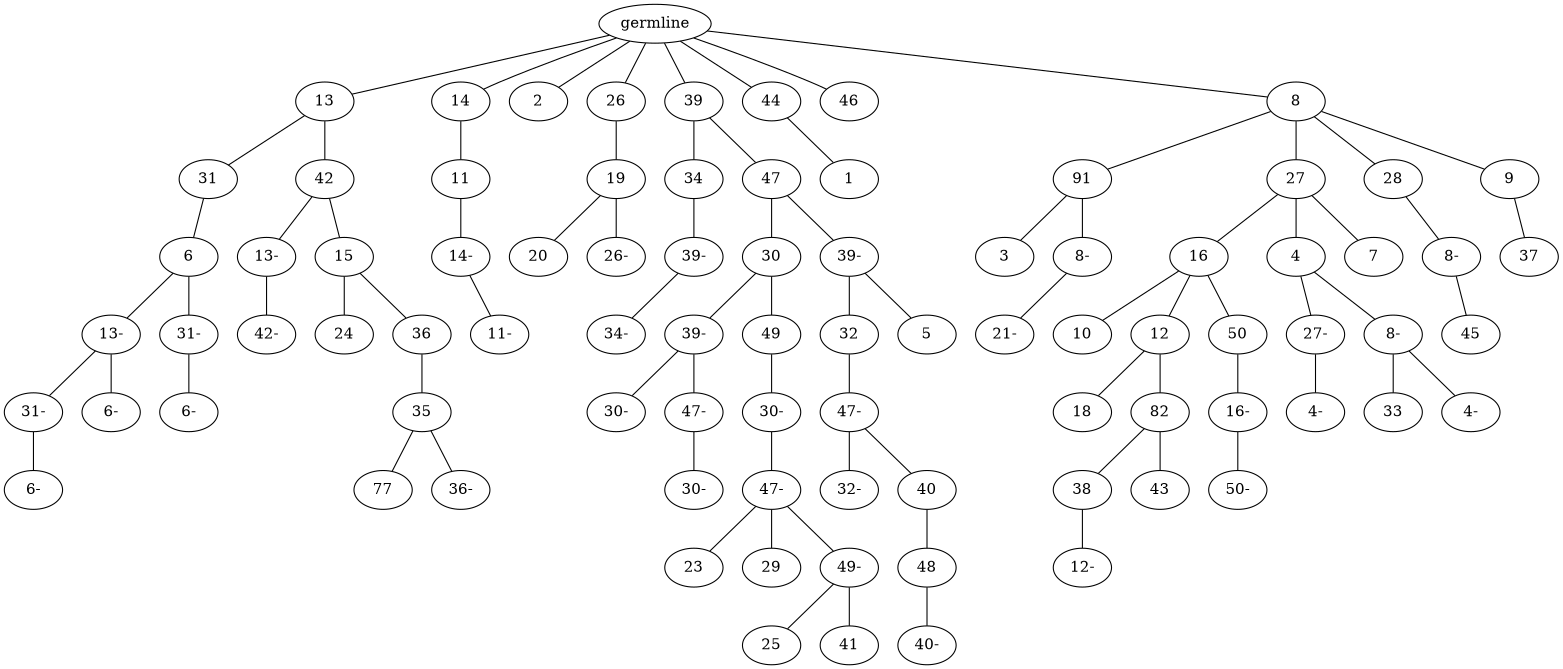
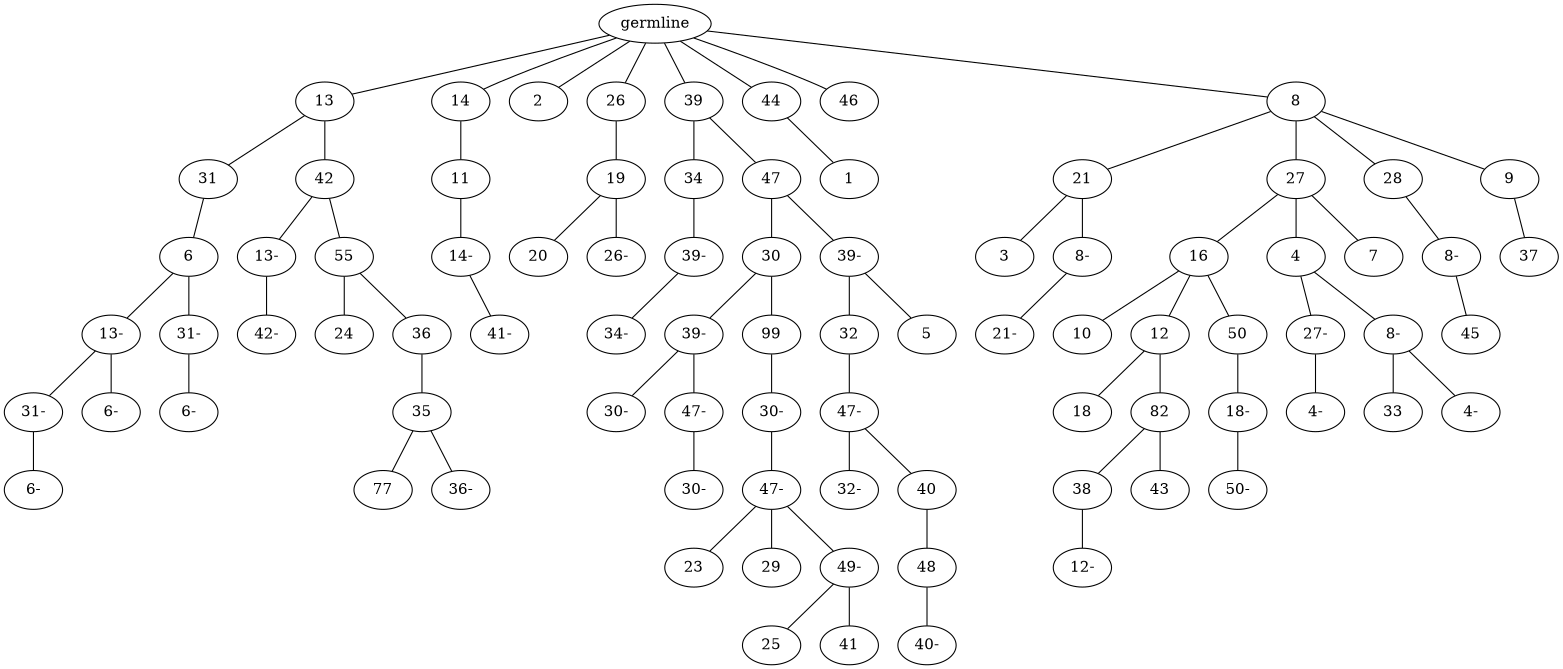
node "91": label "91" -> "21"
node "15": label "15" -> "55"
node "11-": label "11-" -> "41-"
node "49": label "49" -> "99"
node "16-": label "16-" -> "18-"
